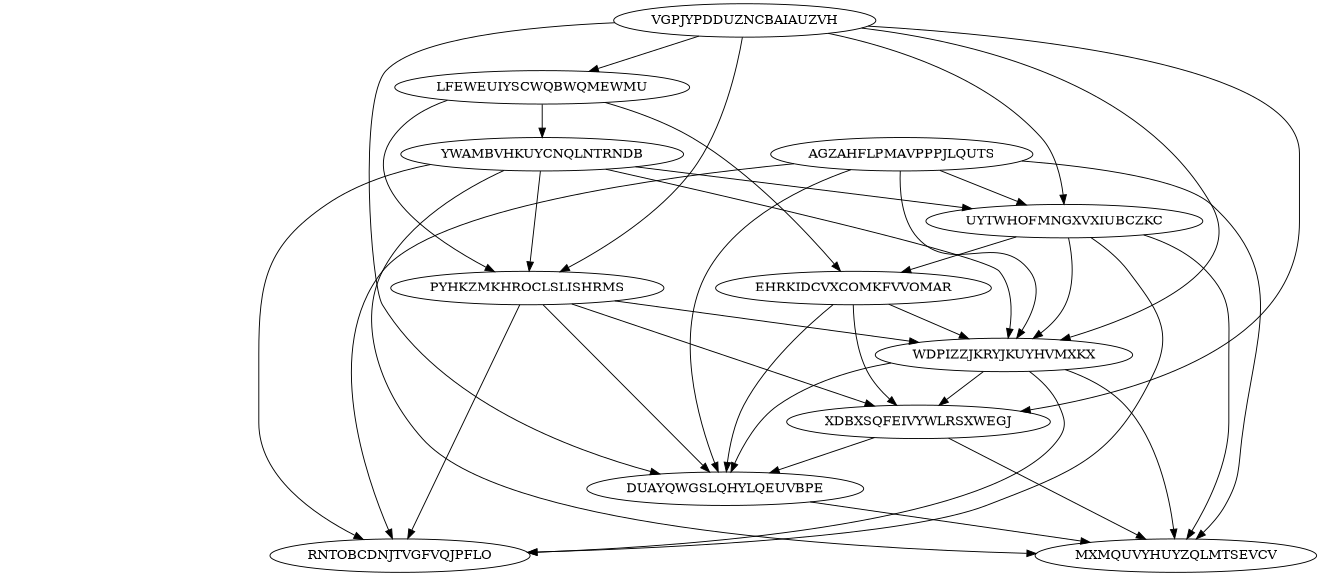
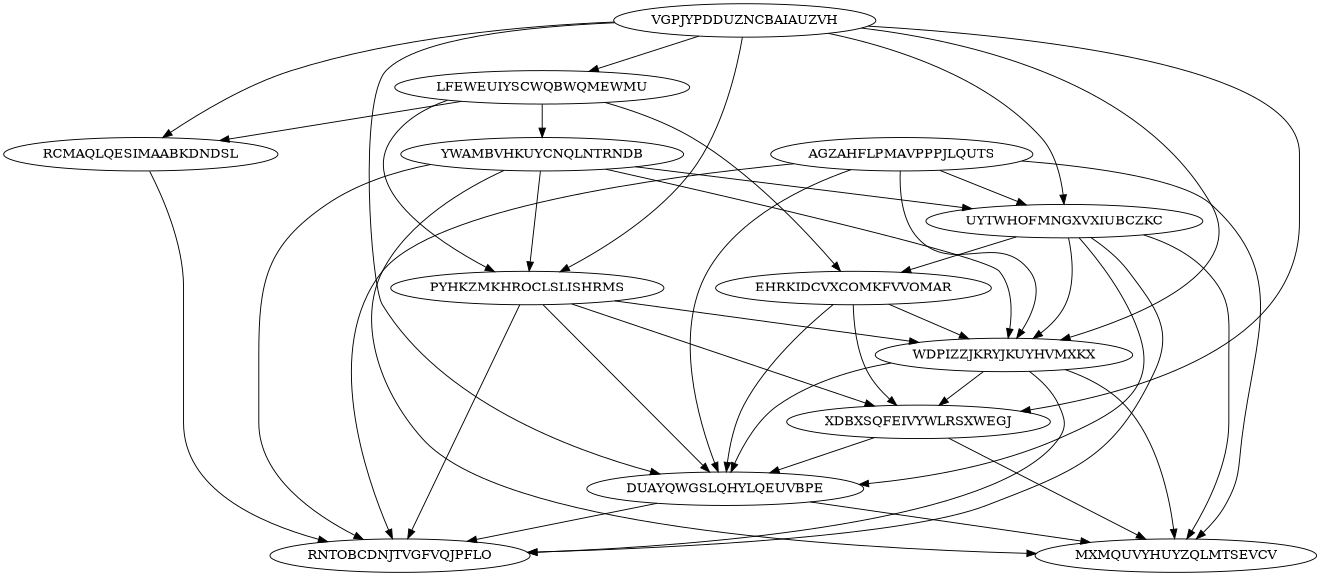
node "RCMAQLQESIMAABKDNDSL": added
edge "UYTWHOFMNGXVXIUBCZKC" -> "DUAYQWGSLQHYLQEUVBPE": added
edge "DUAYQWGSLQHYLQEUVBPE" -> "RNTOBCDNJTVGFVQJPFLO": added
